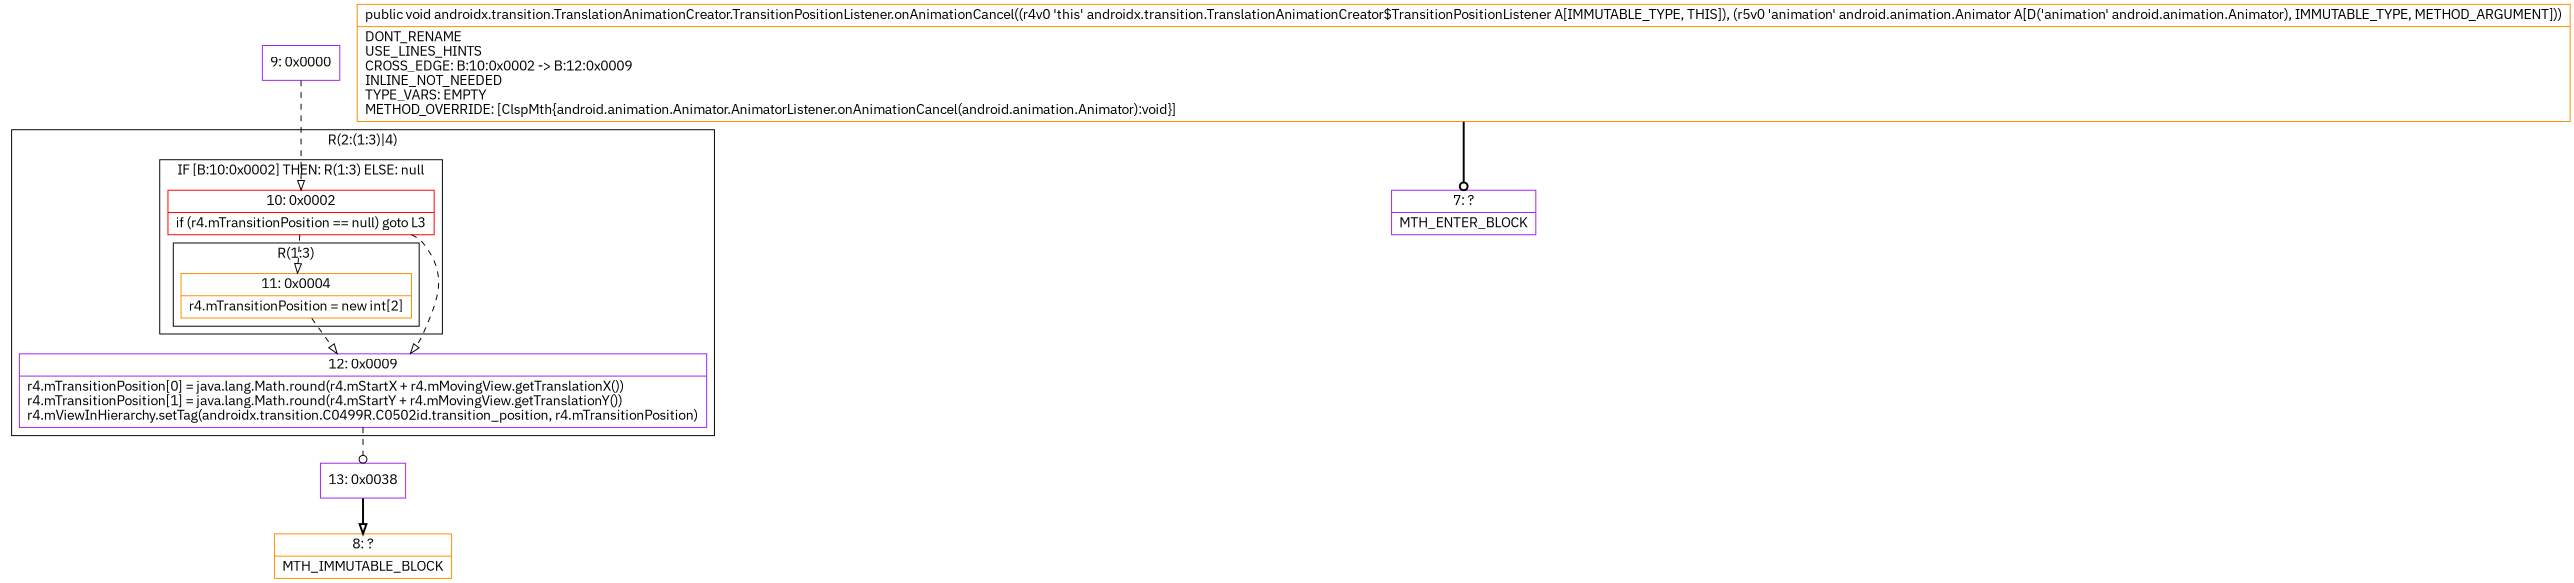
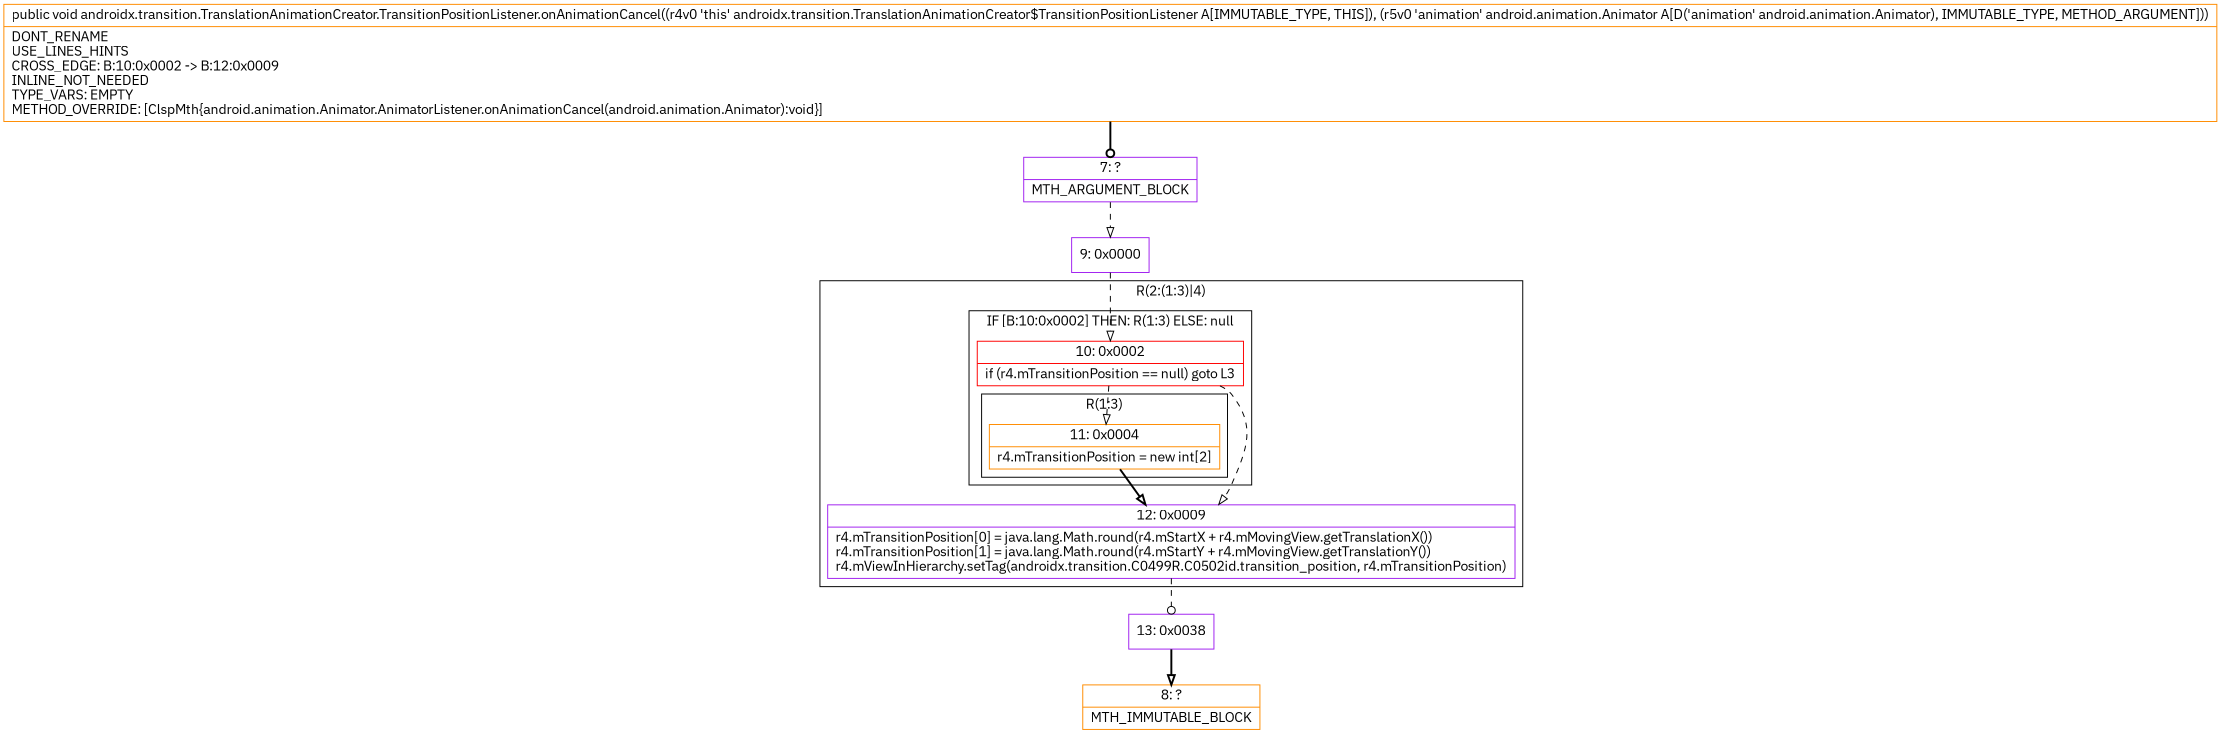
edge "7: ?" -> "9: 0x0000": added
node "7: ?": text "MTH_ENTER_BLOCK" -> "MTH_ARGUMENT_BLOCK"
edge "11: 0x0004" -> "12: 0x0009": style dashed -> bold
